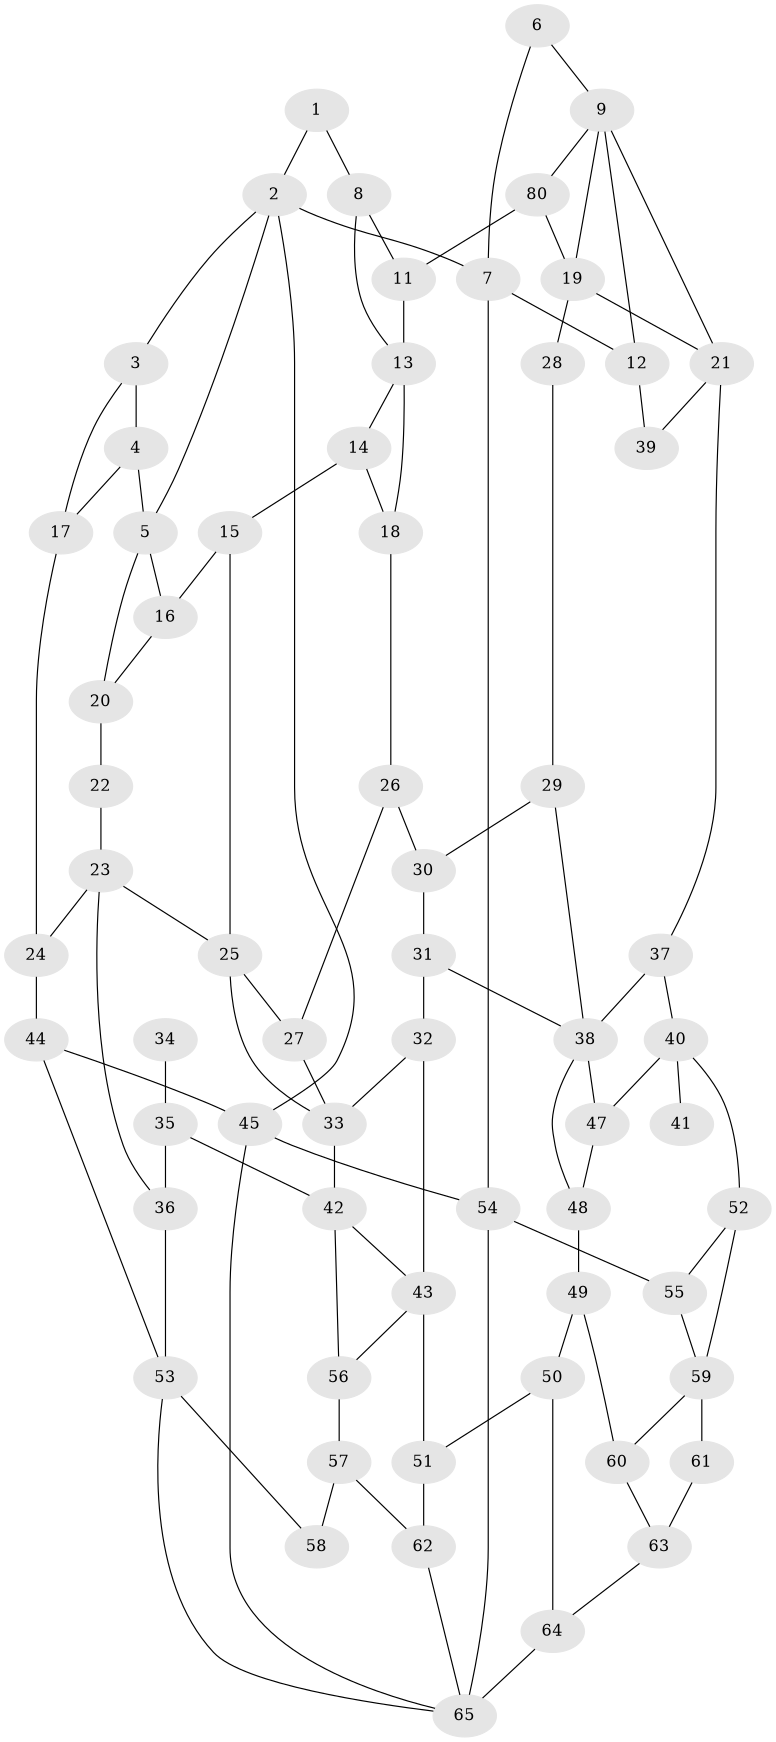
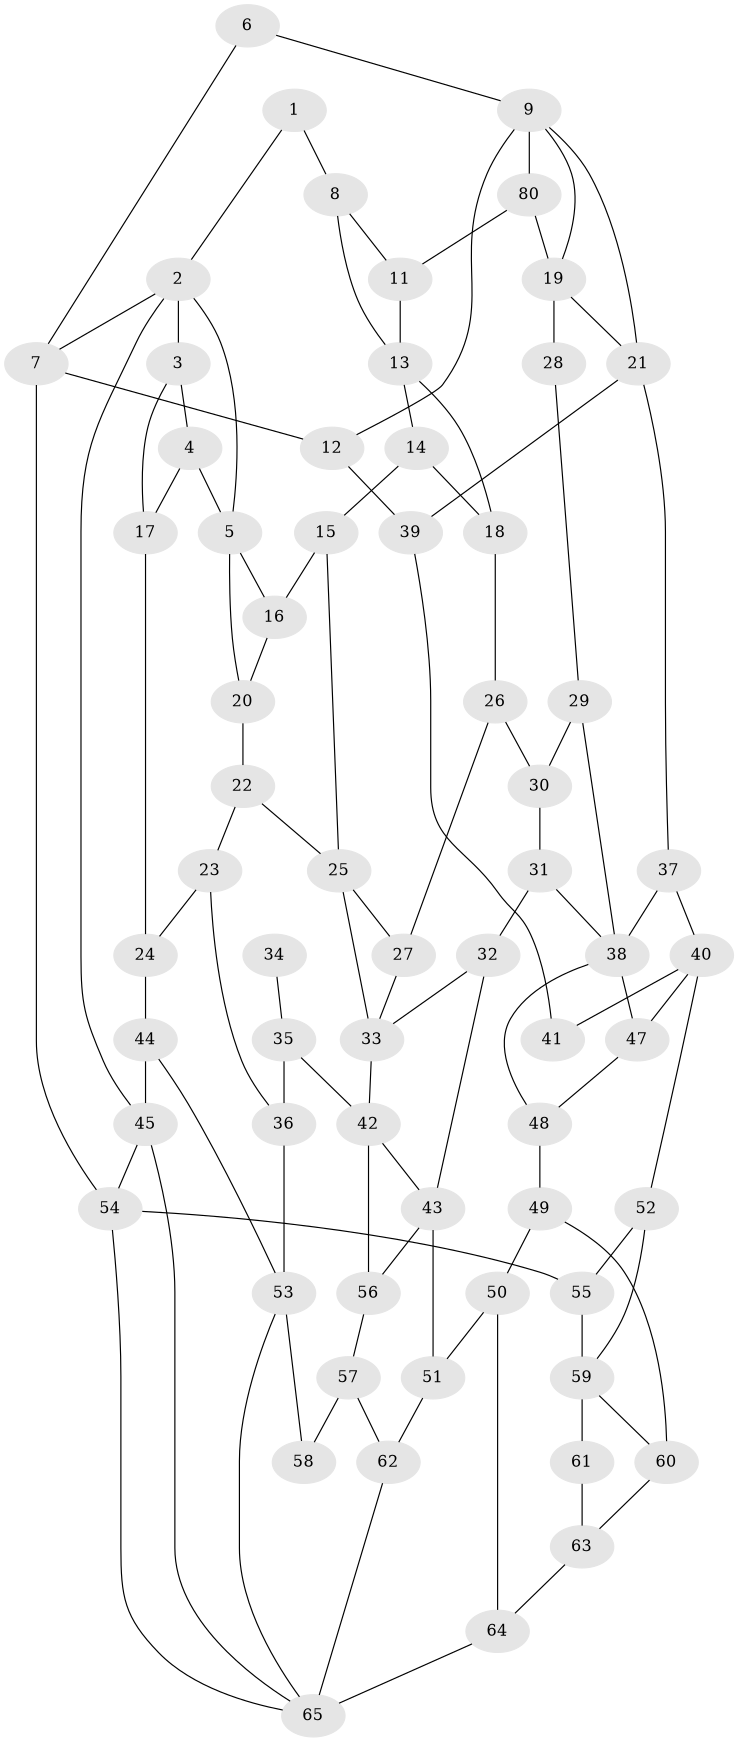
edge "39" -- "41": added
edge "23" -- "25": now "22" -- "25"
